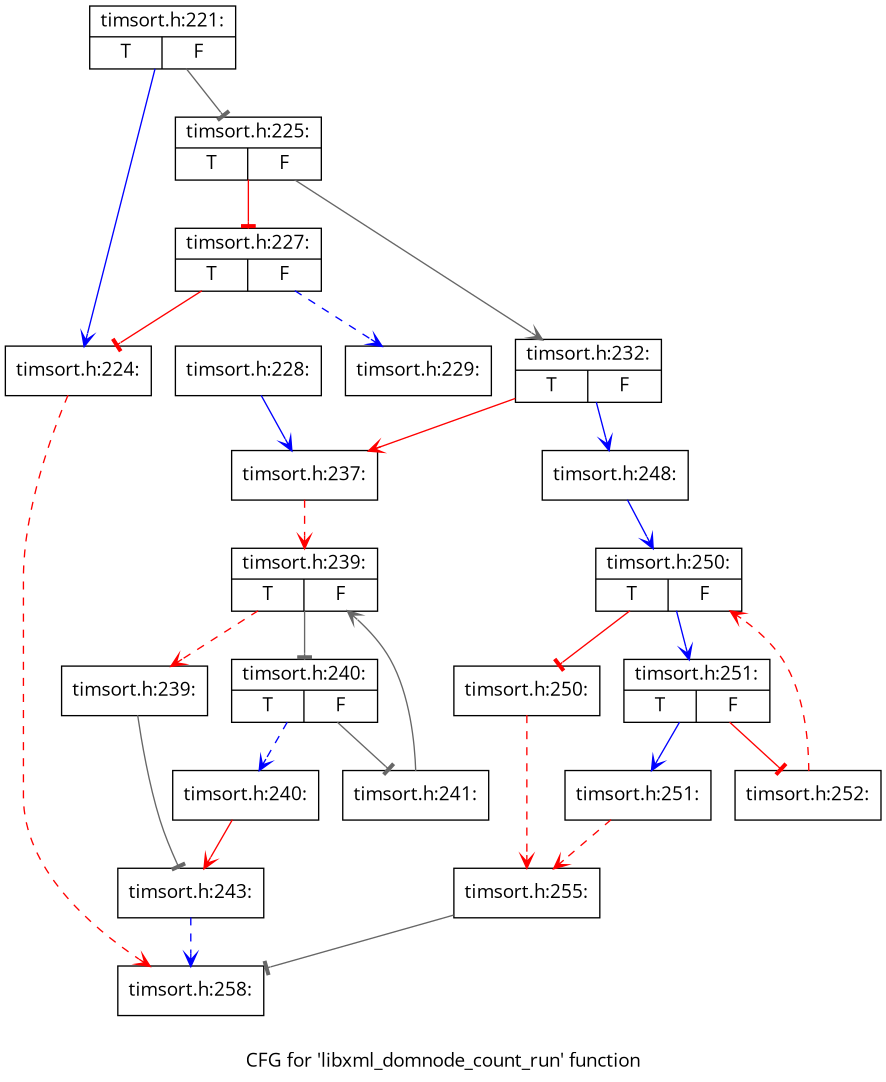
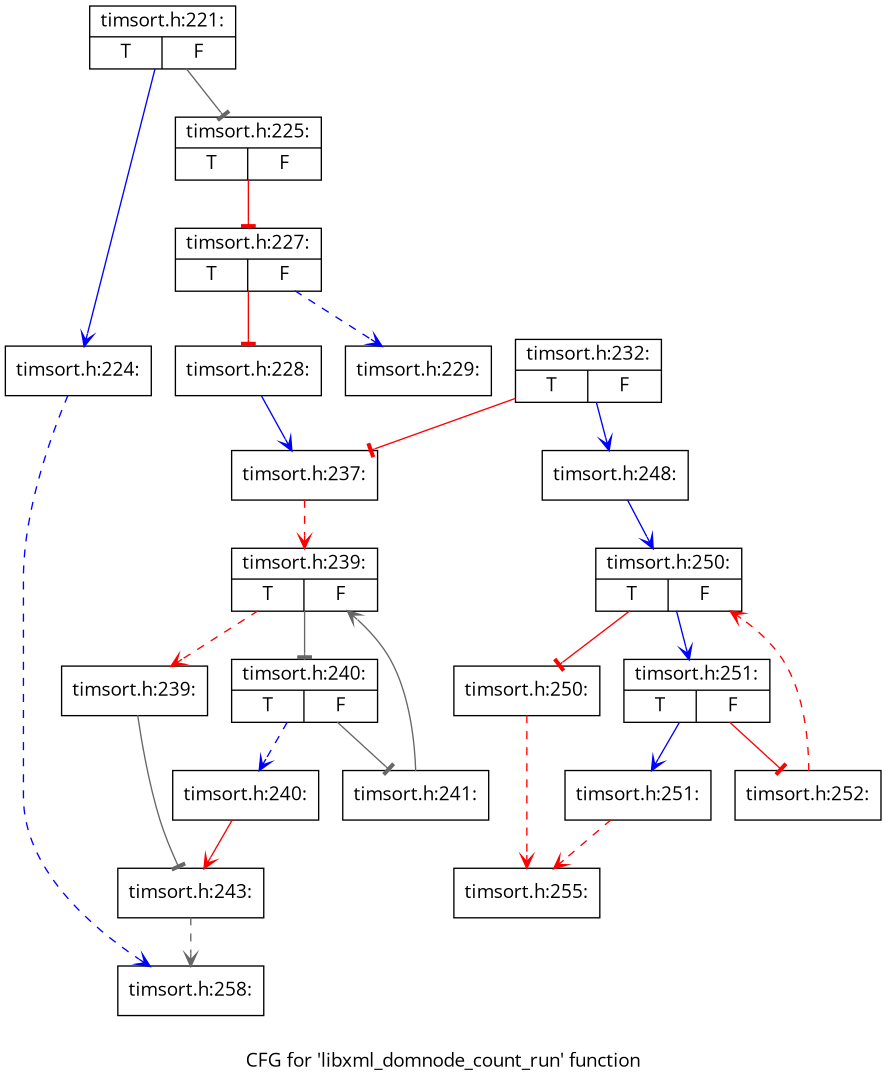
edge "timsort.h:225:" -> "timsort.h:232:": removed
edge "timsort.h:227:" -> "timsort.h:224:": now "timsort.h:227:" -> "timsort.h:228:"
edge "timsort.h:232:" -> "timsort.h:237:": arrowhead vee -> tee
edge "timsort.h:224:" -> "timsort.h:258:": color red -> blue
edge "timsort.h:243:" -> "timsort.h:258:": color blue -> gray40
edge "timsort.h:255:" -> "timsort.h:258:": removed
